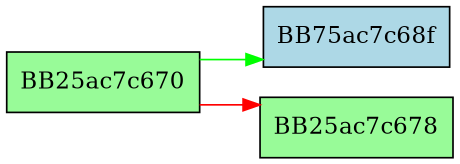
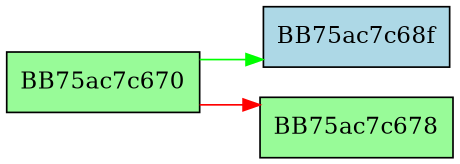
node "BB25ac7c670": label "BB25ac7c670" -> "BB75ac7c670"
node "BB25ac7c678": label "BB25ac7c678" -> "BB75ac7c678"
